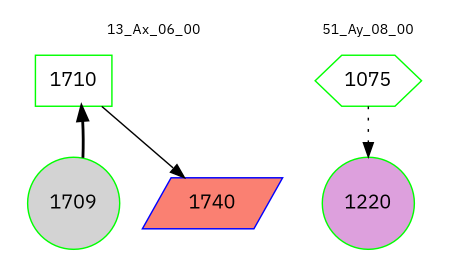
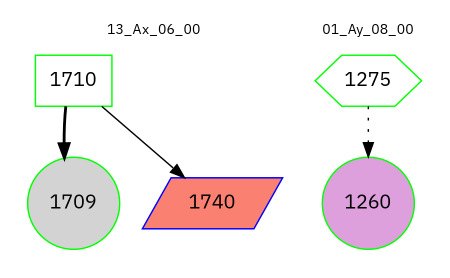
cluster "51_Ay_08_00": label "51_Ay_08_00" -> "01_Ay_08_00"
node "1075": label "1075" -> "1275"
edge "1709" -> "1710": reversed
node "1220": label "1220" -> "1260"
